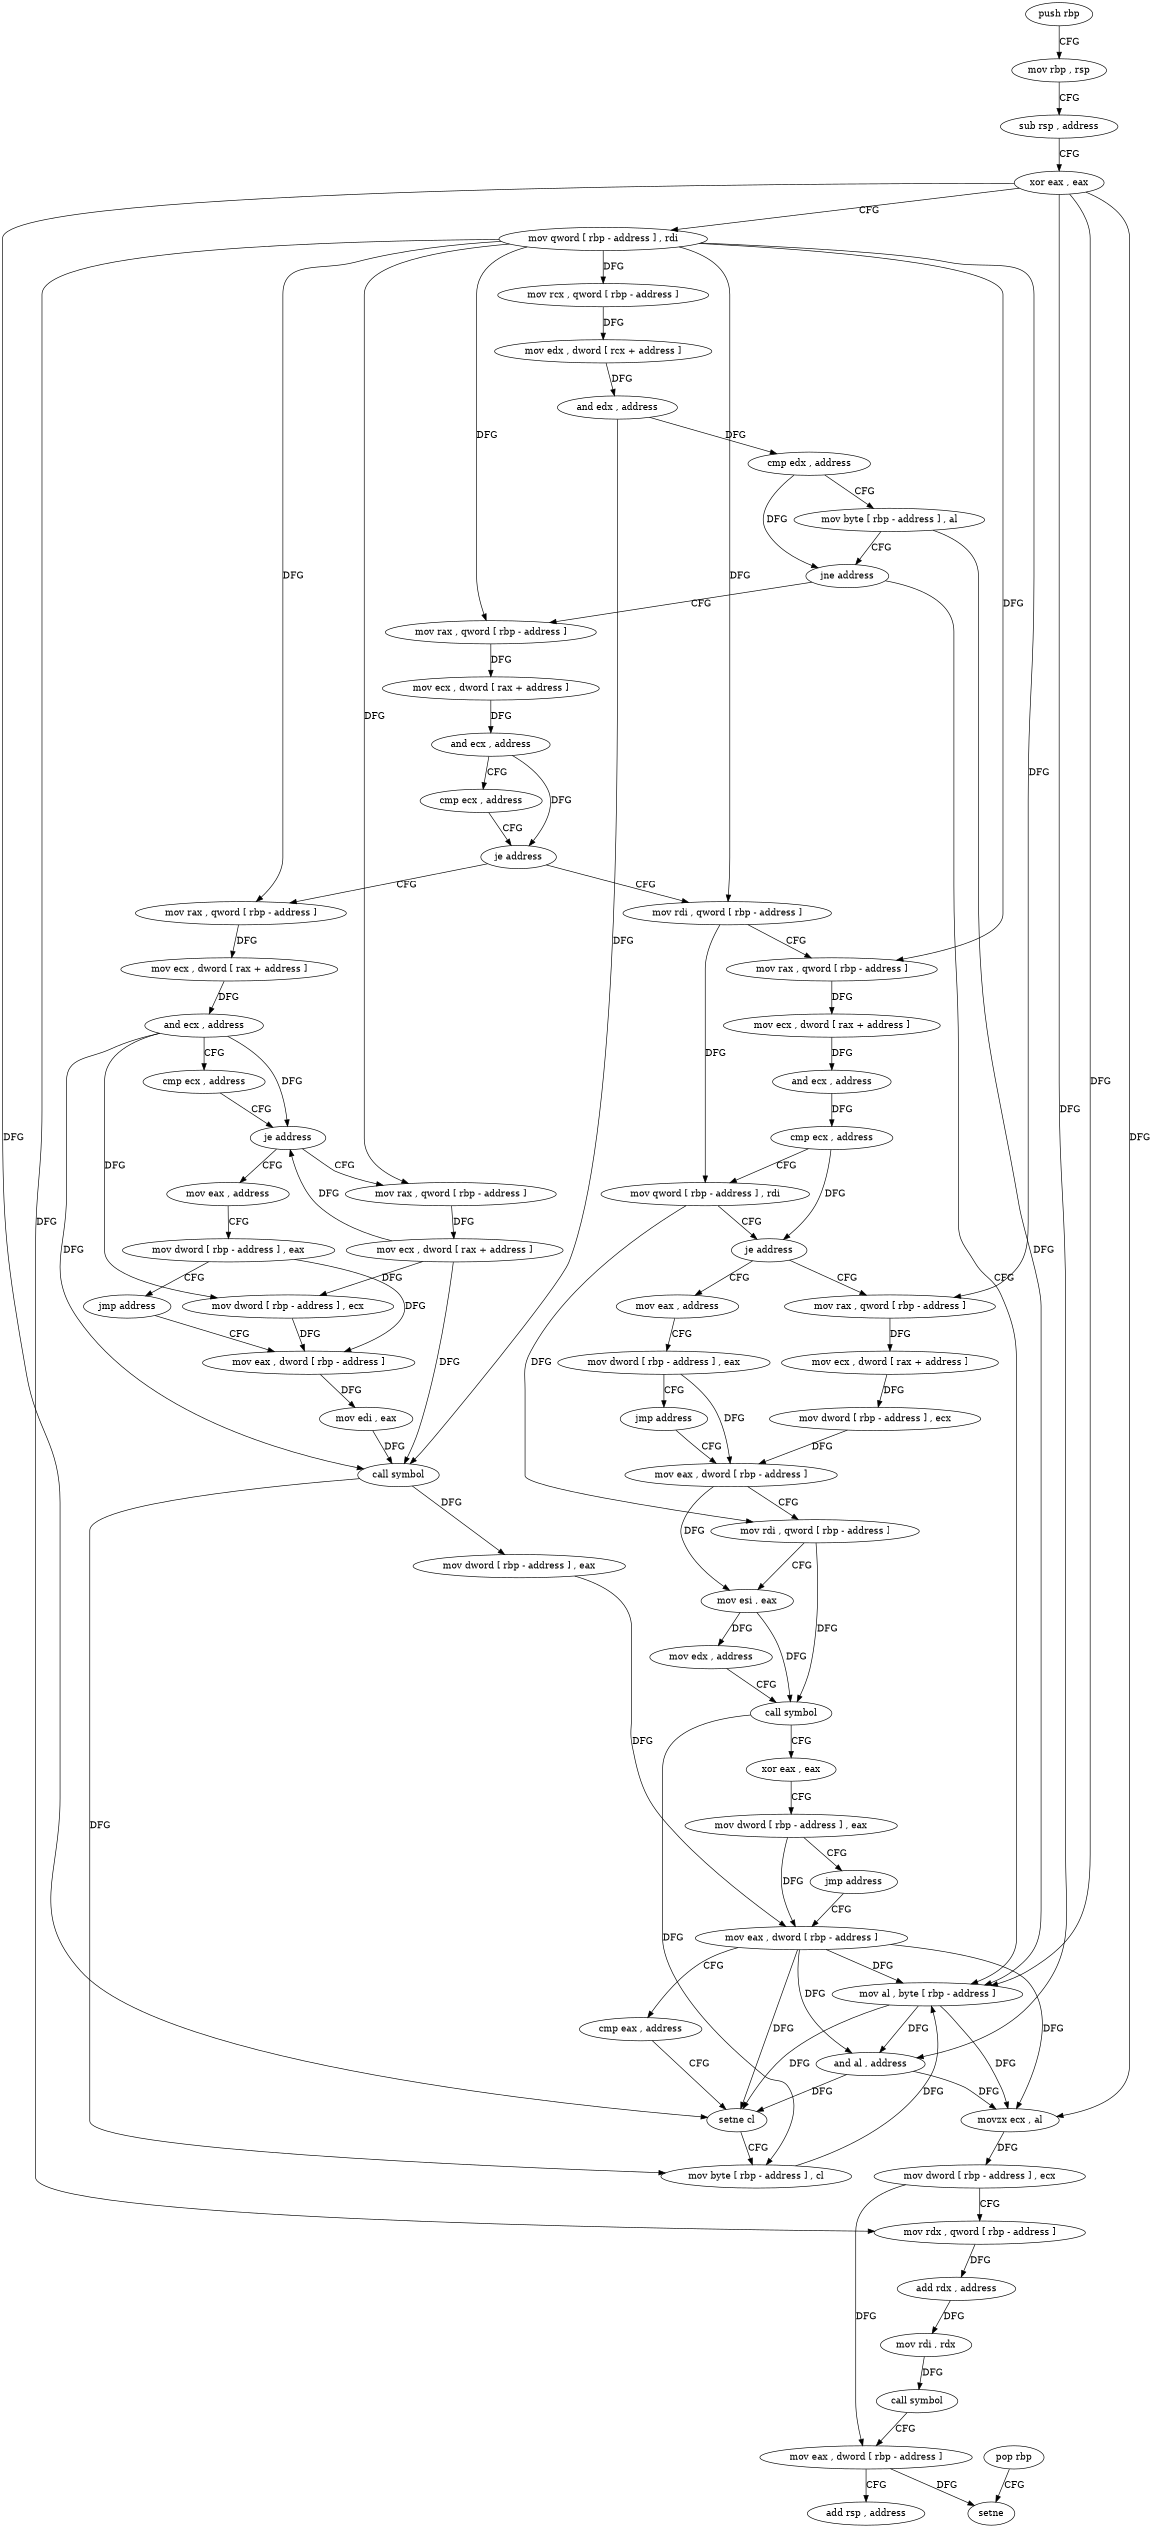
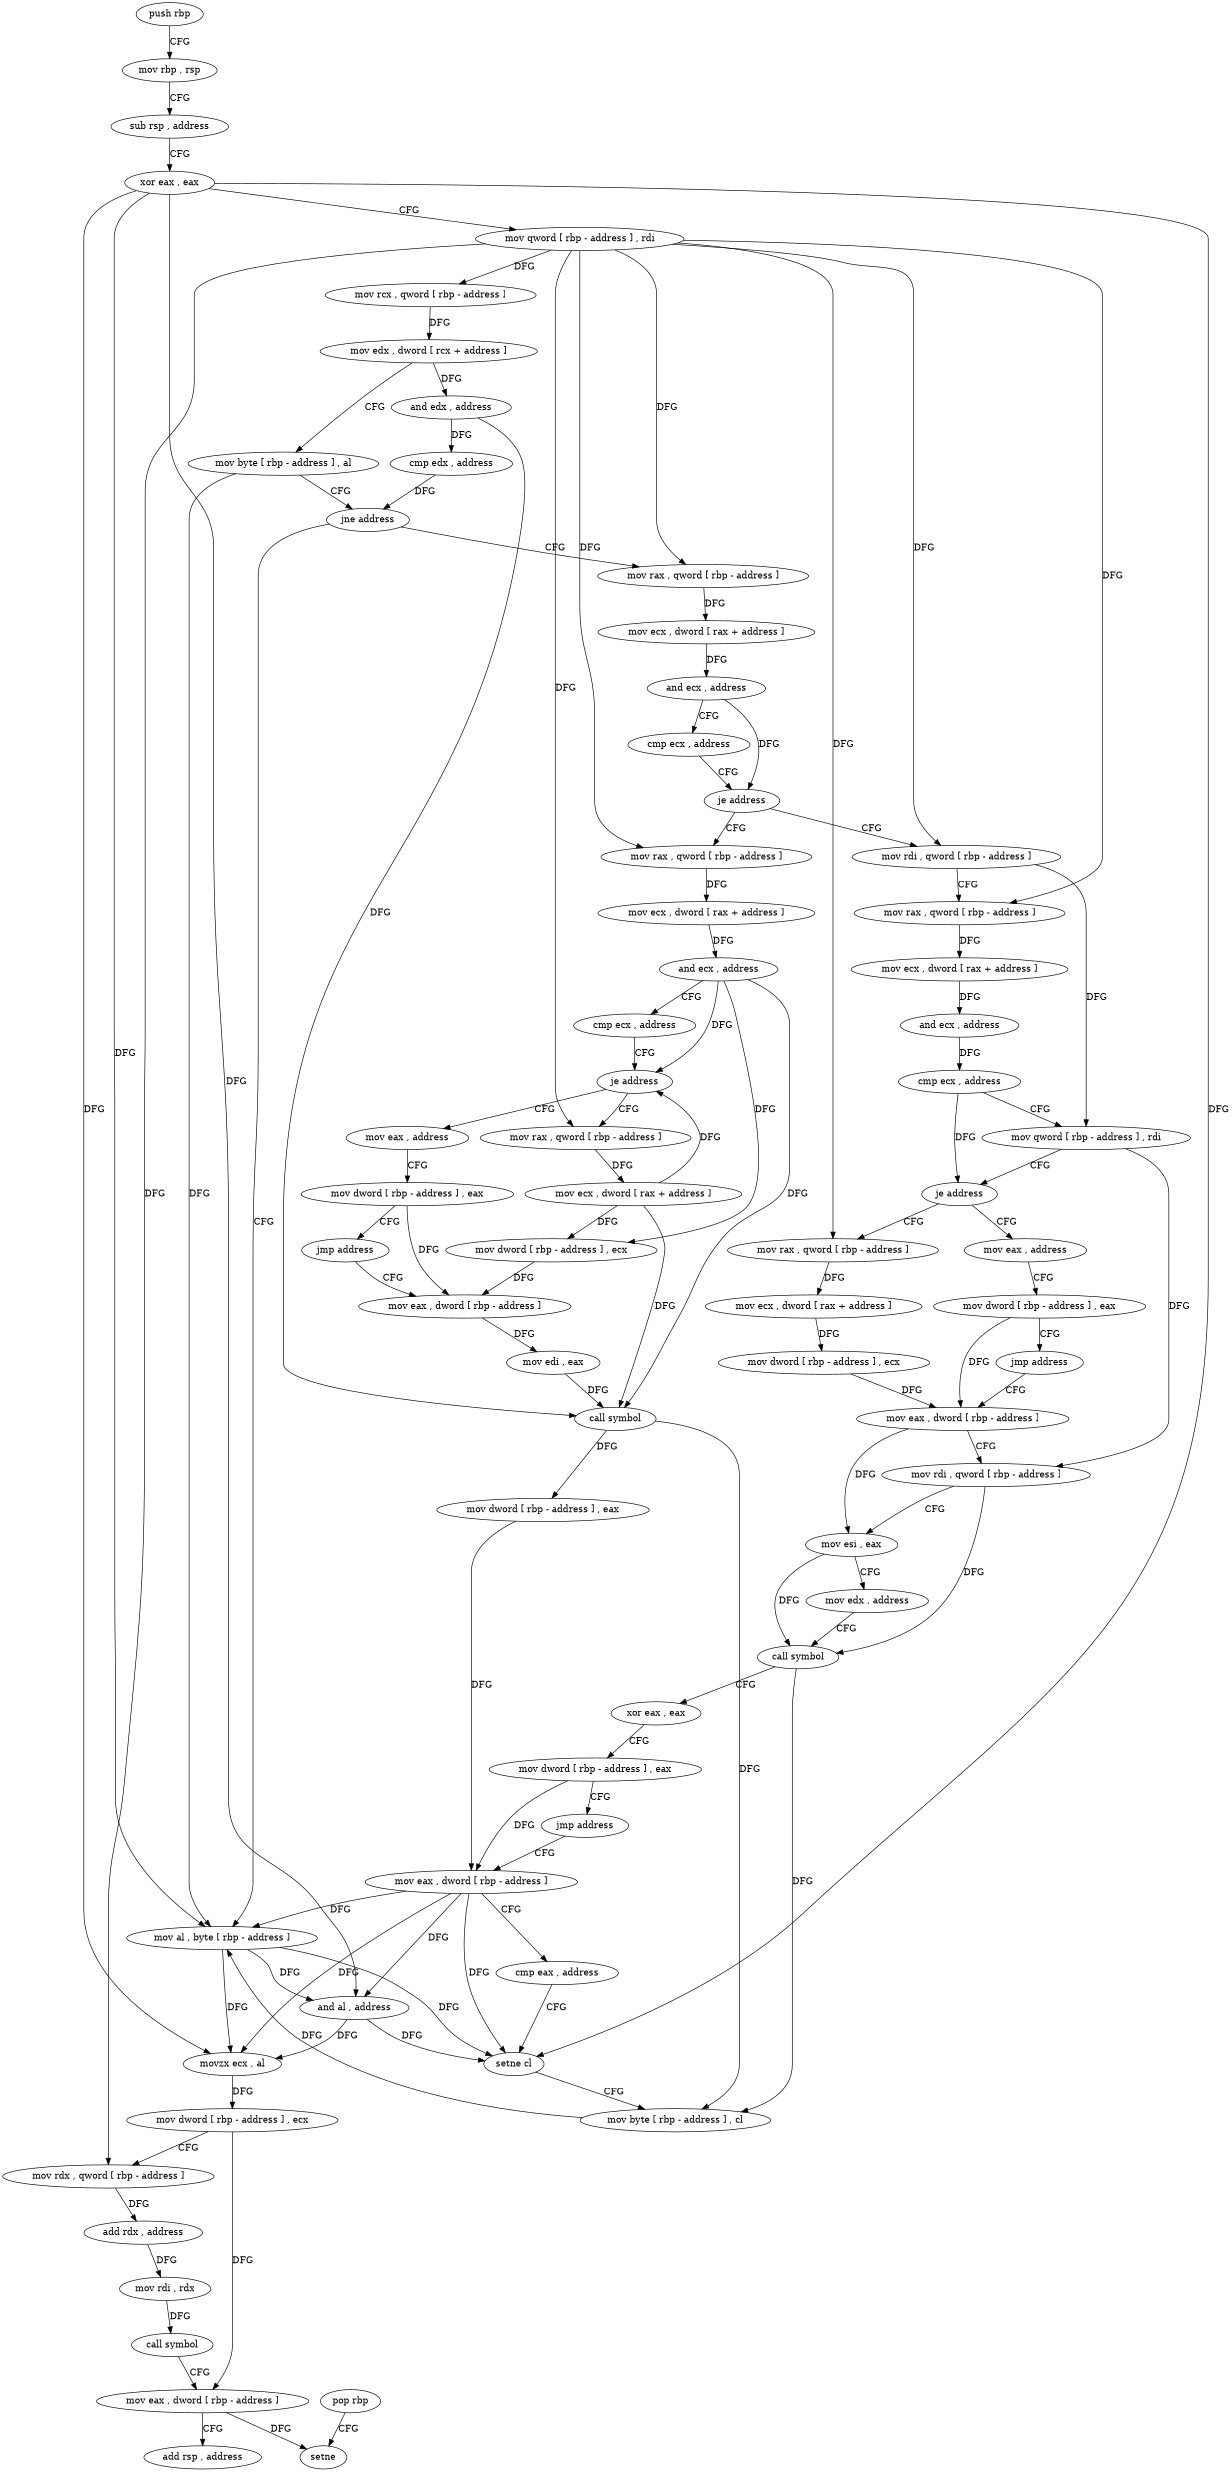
edge "cmp edx , address" -> "mov byte [ rbp - address ] , al": now "mov edx , dword [ rcx + address ]" -> "mov byte [ rbp - address ] , al"
edge "mov esi , eax" -> "mov edx , address": label "DFG" -> "CFG"
